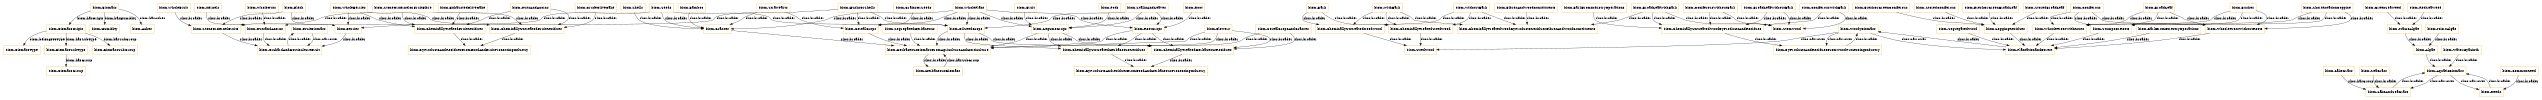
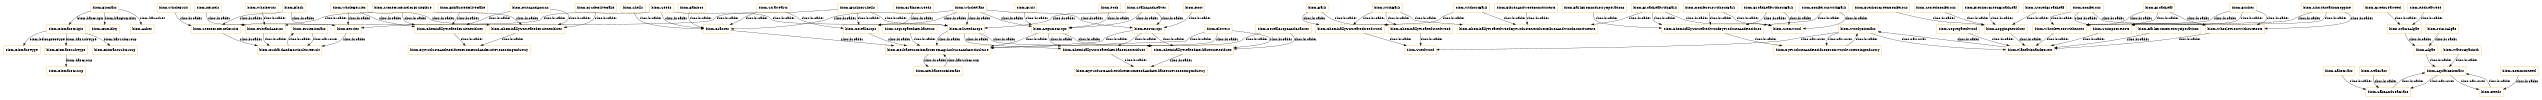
edge "biom:WithoutBark" -> "biom:ChemicallyTreatedUsedWood": removed, label "skos:broader"
edge "biom:LakeGrass" -> "biom:LakeAndSeaGrass": label "skos:hasGroup" -> "skos:broader"
